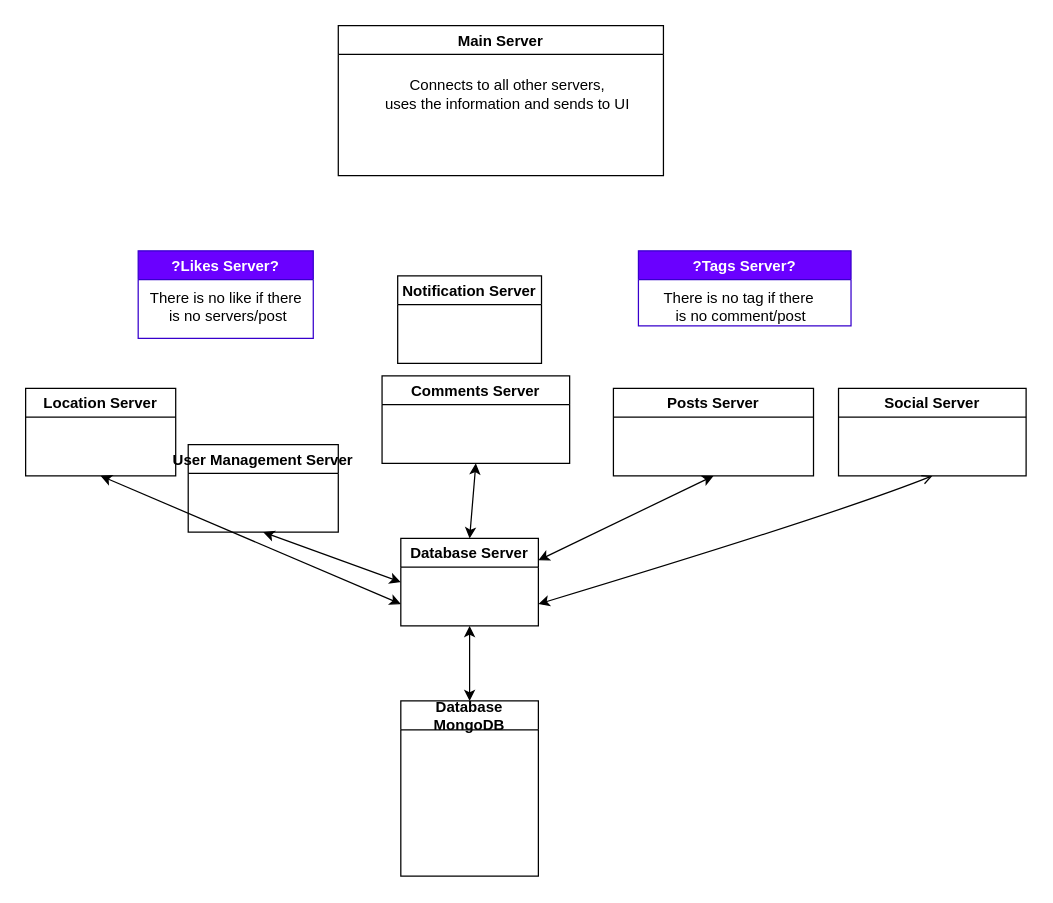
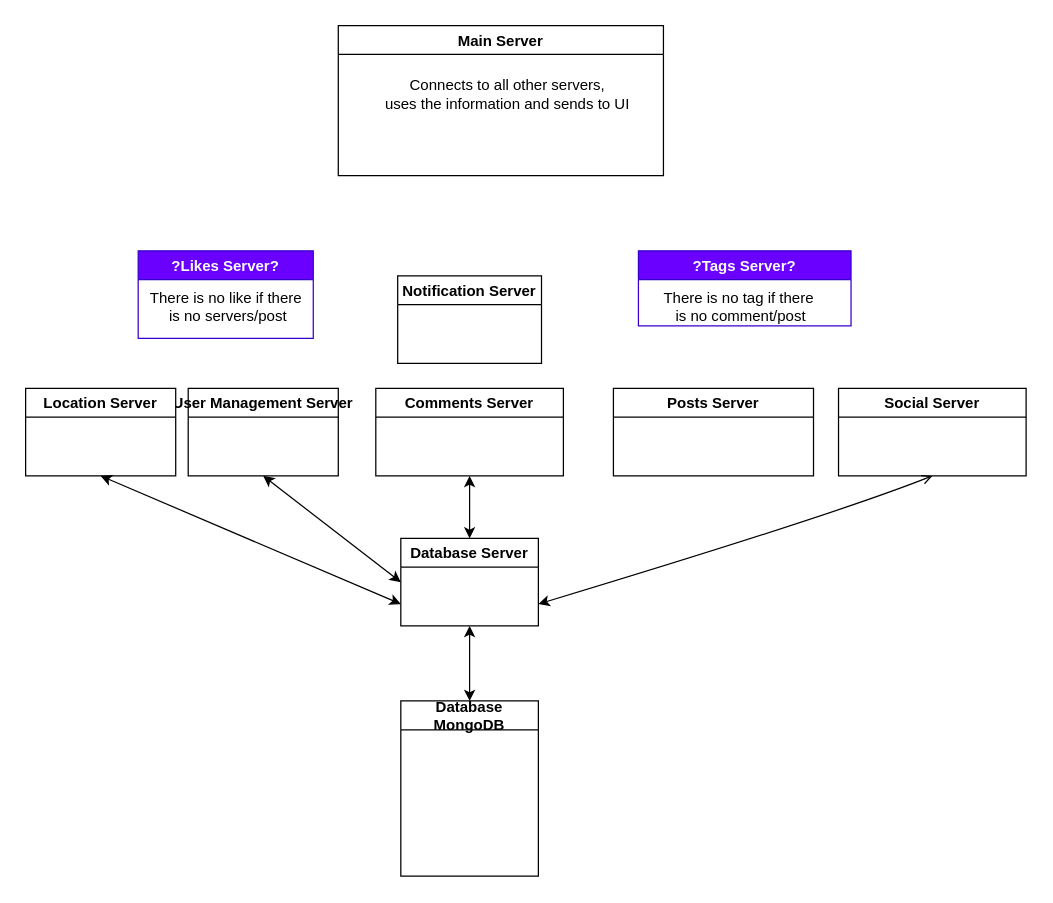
node "Comments Server": moved (476, 419) -> (469, 432)
node "User Management Server": moved (263, 488) -> (263, 432)
edge "Posts Server" -- "Database Server": removed
